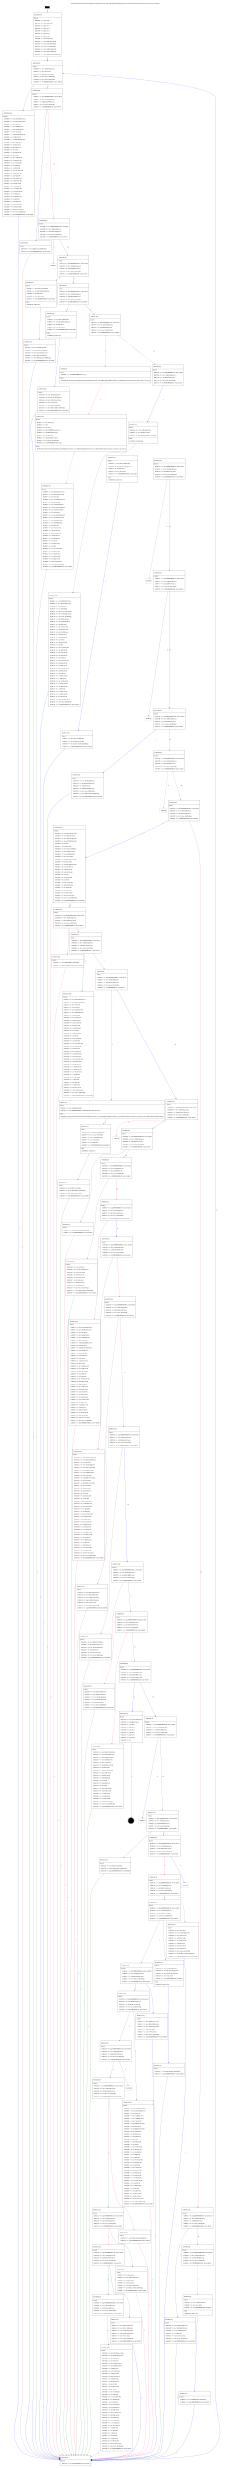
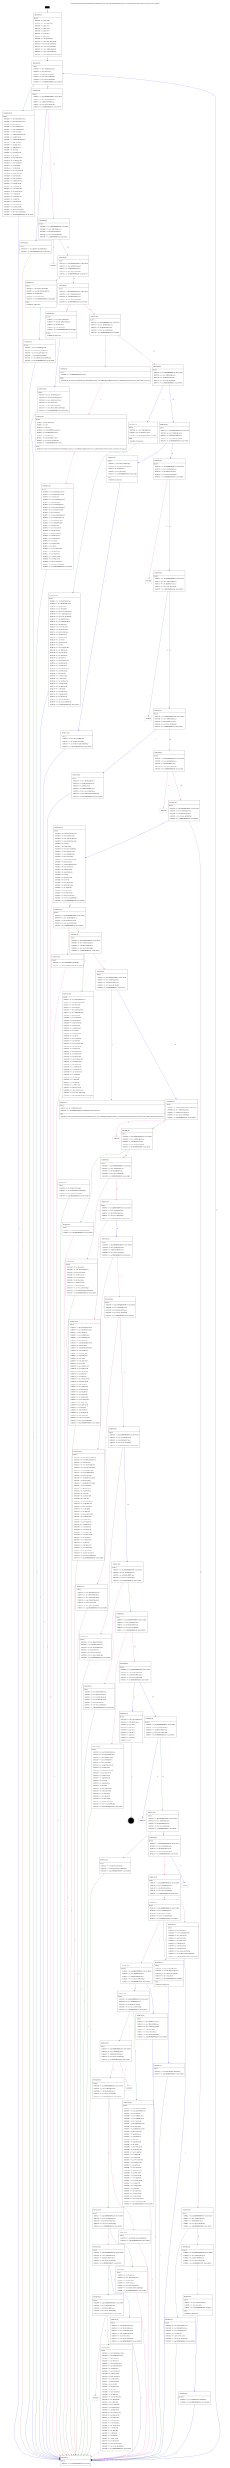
node "0x401784 [28]": added
node "0x402165 [27]": removed
node "0x401b20": added
